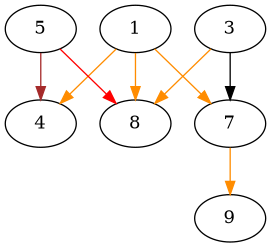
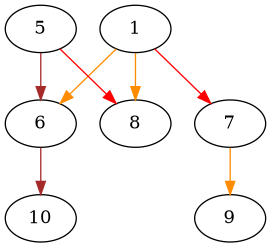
node "3": removed
edge "1" -> "7": color darkorange -> red
node "4": label "4" -> "6"
node "10": added
